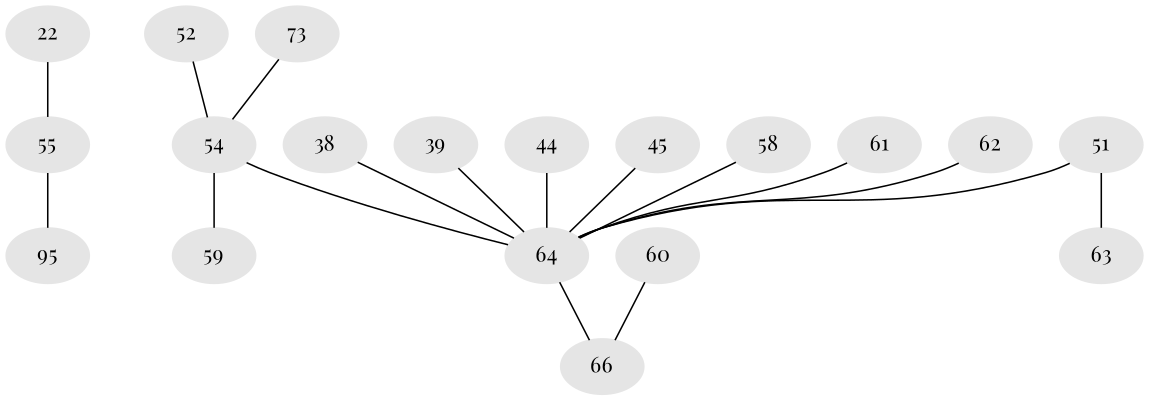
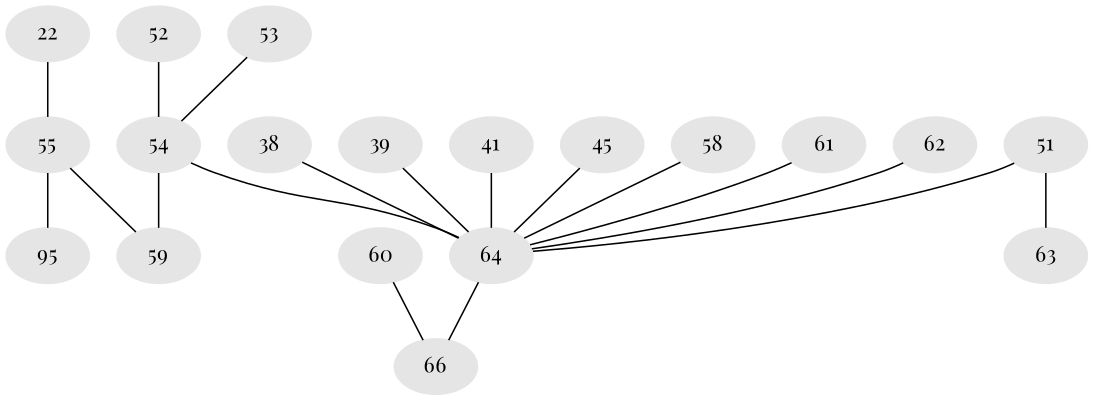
node "73": label "73" -> "53"
node "44": label "44" -> "41"
edge "55" -- "59": added
